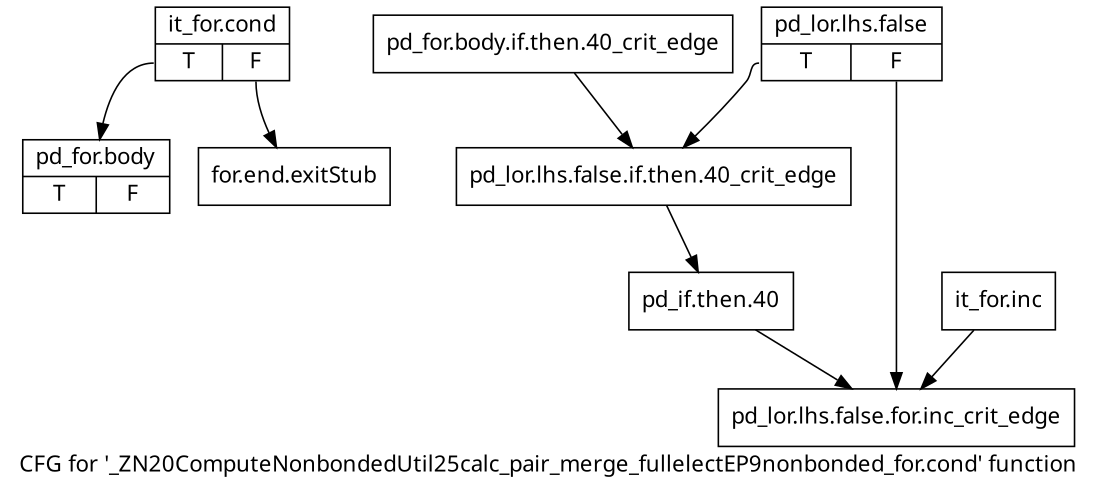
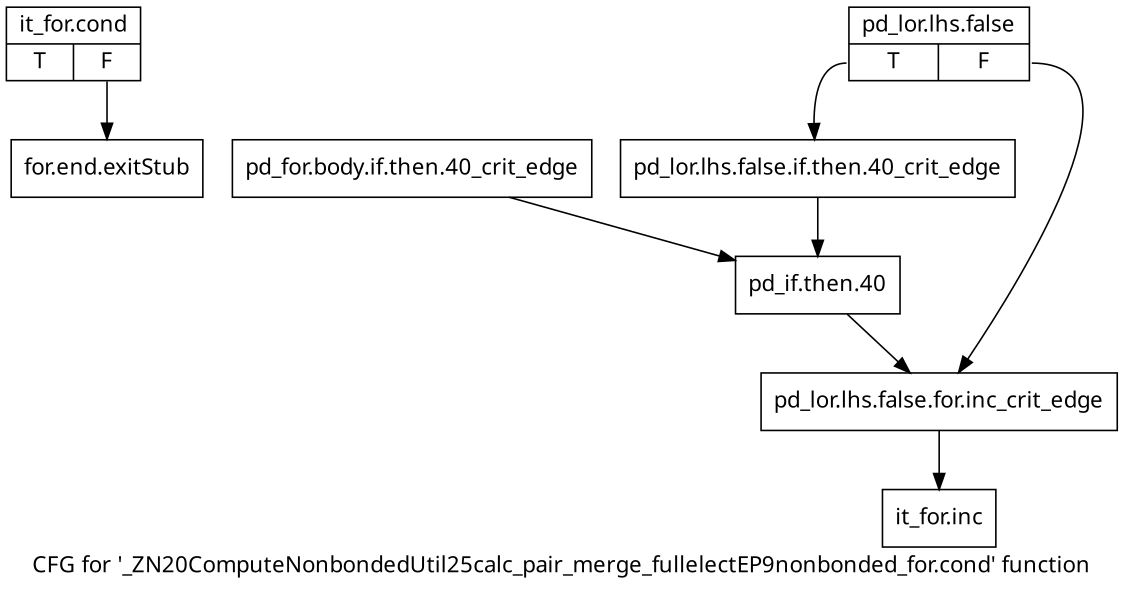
edge "pd_for.body.if.then.40_crit_edge" -> "pd_lor.lhs.false.if.then.40_crit_edge": now "pd_for.body.if.then.40_crit_edge" -> "pd_if.then.40"
node "pd_for.body": removed
edge "it_for.inc" -> "pd_lor.lhs.false.for.inc_crit_edge": reversed
